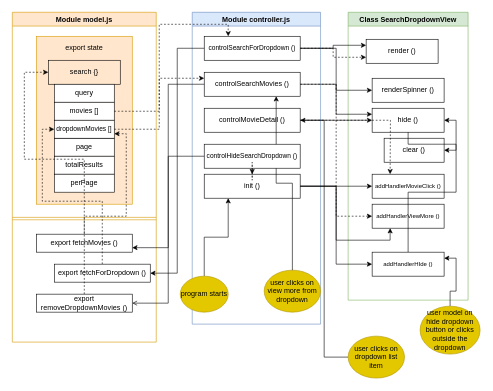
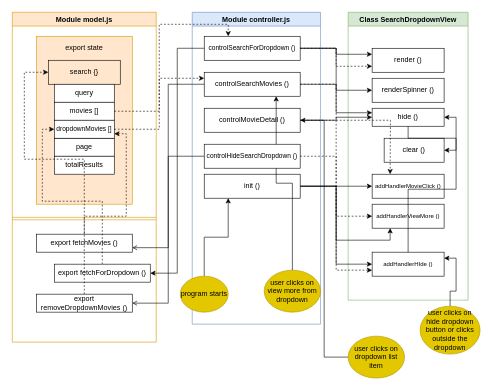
node "render ()": moved (402, 51) -> (408, 60)
node "hide ()": size 72x24 -> 72x18
edge "controlHideSearchDropdown ()" -> "init ()": now "controlHideSearchDropdown ()" -> "addHandlerHIde ()"
node "perPage": removed
edge "controlSearchMovies ()" -> "export fetchMovies ()": arrowhead classic -> open
node "user model on hide dropdown button or clicks outside the dropdown": label "user model on hide dropdown button or clicks outside the dropdown" -> "user clicks on hide dropdown button or clicks outside the dropdown"
